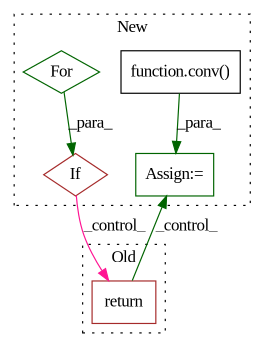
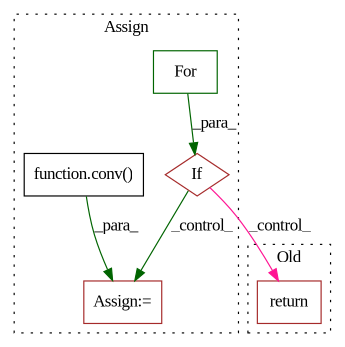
cluster "New": label "New" -> "Assign"
node "For": shape diamond -> box
node "Assign:=": color darkgreen -> brown
edge "return" -> "Assign:=": now "If" -> "Assign:="
